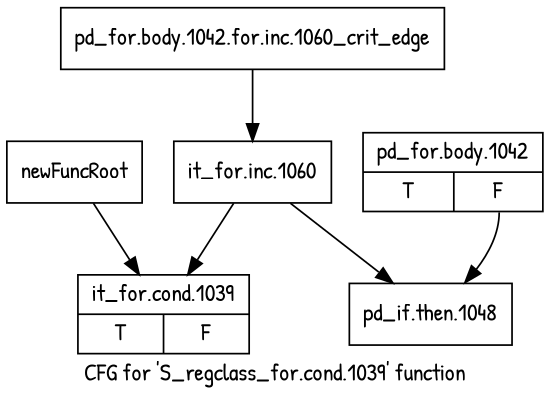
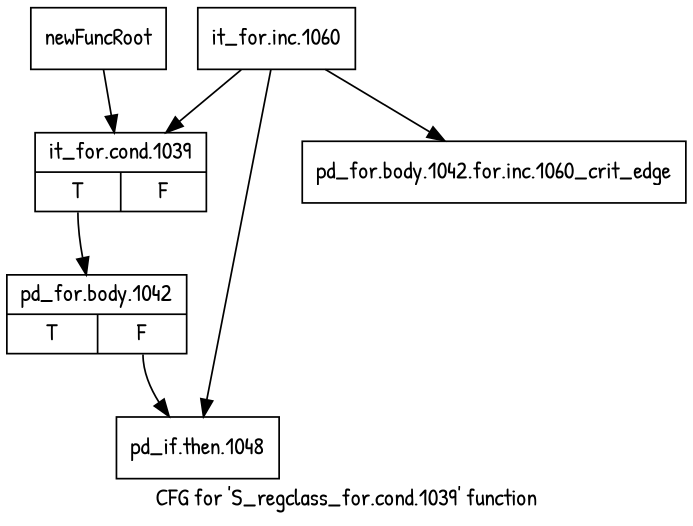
edge "pd_for.body.1042.for.inc.1060_crit_edge" -> "it_for.inc.1060": reversed
edge "it_for.cond.1039" -> "pd_for.body.1042": added
